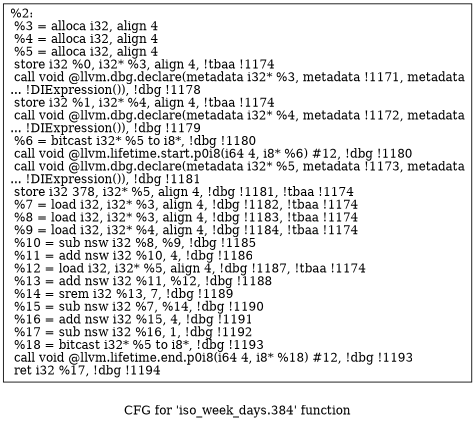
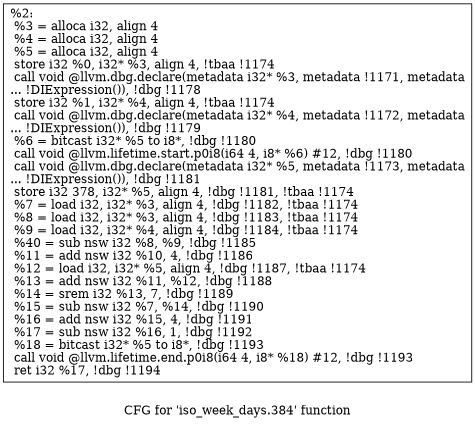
node "%2:": text "%10 = sub nsw i32 %8, %9, !dbg !1185" -> "%40 = sub nsw i32 %8, %9, !dbg !1185"
